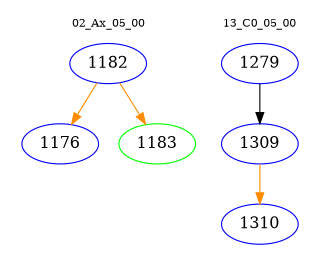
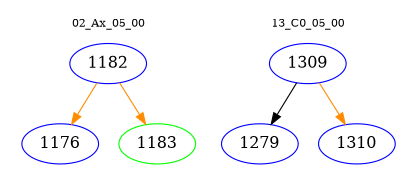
edge "1279" -> "1309": reversed
